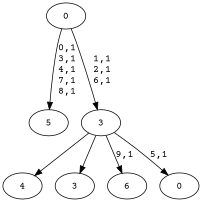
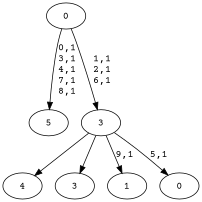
node "6": label "6" -> "1"
